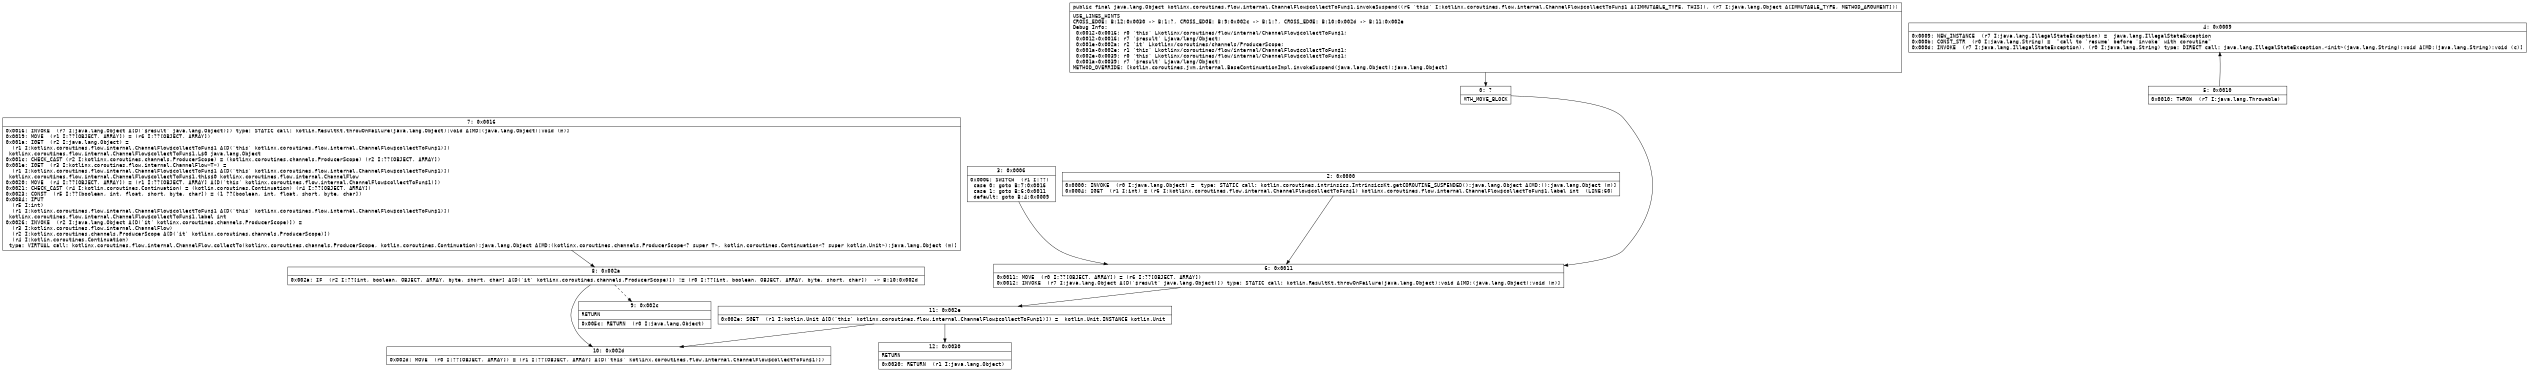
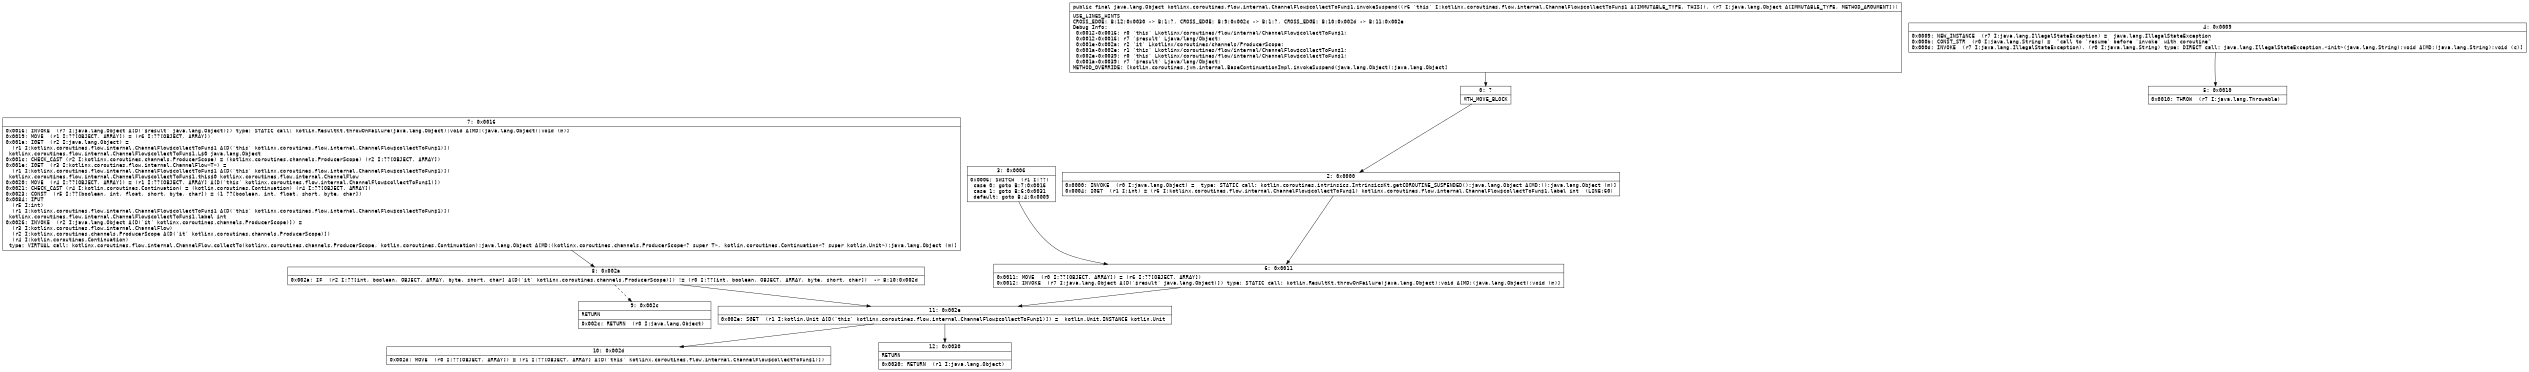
edge "5: 0x0010" -> "4: 0x0009": reversed
edge "0: ?" -> "6: 0x0011": now "0: ?" -> "2: 0x0000"
node "3: 0x0006": text "case 1: goto B:6:0x0011" -> "case 1: goto B:6:0x0031"
edge "8: 0x002a" -> "10: 0x002d": now "8: 0x002a" -> "11: 0x002e"
node "9: 0x002c": text "0x005c: RETURN  (r0 I:java.lang.Object)" -> "0x002c: RETURN  (r0 I:java.lang.Object)"
